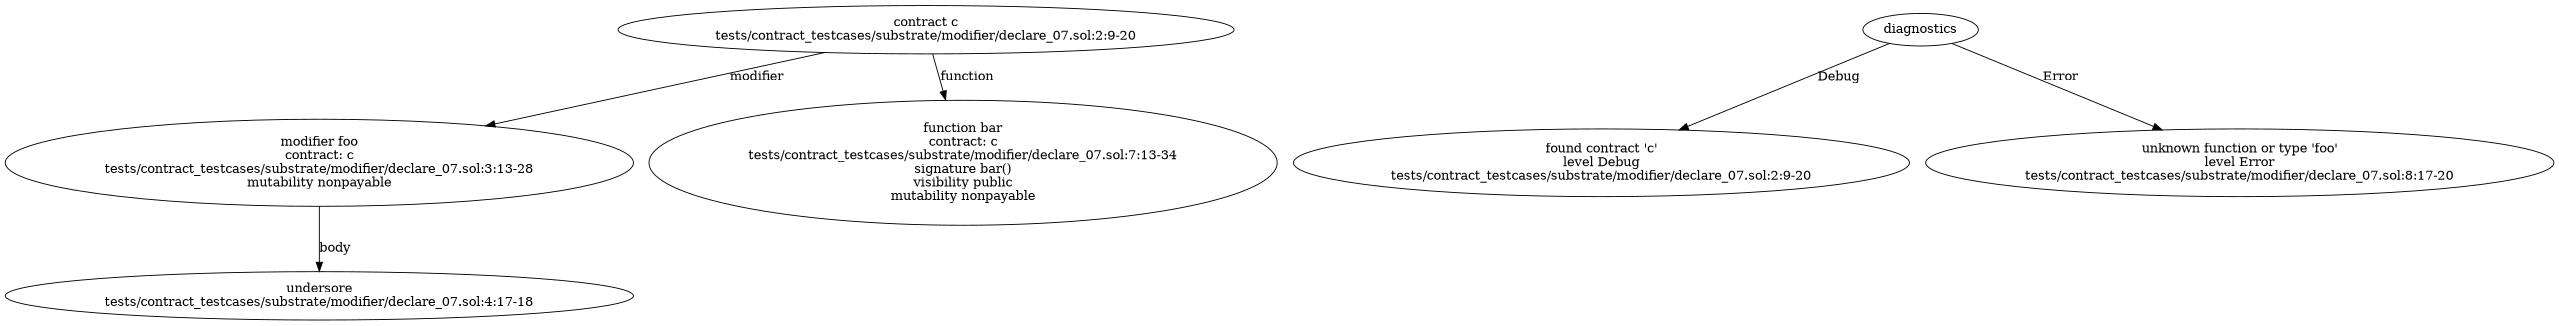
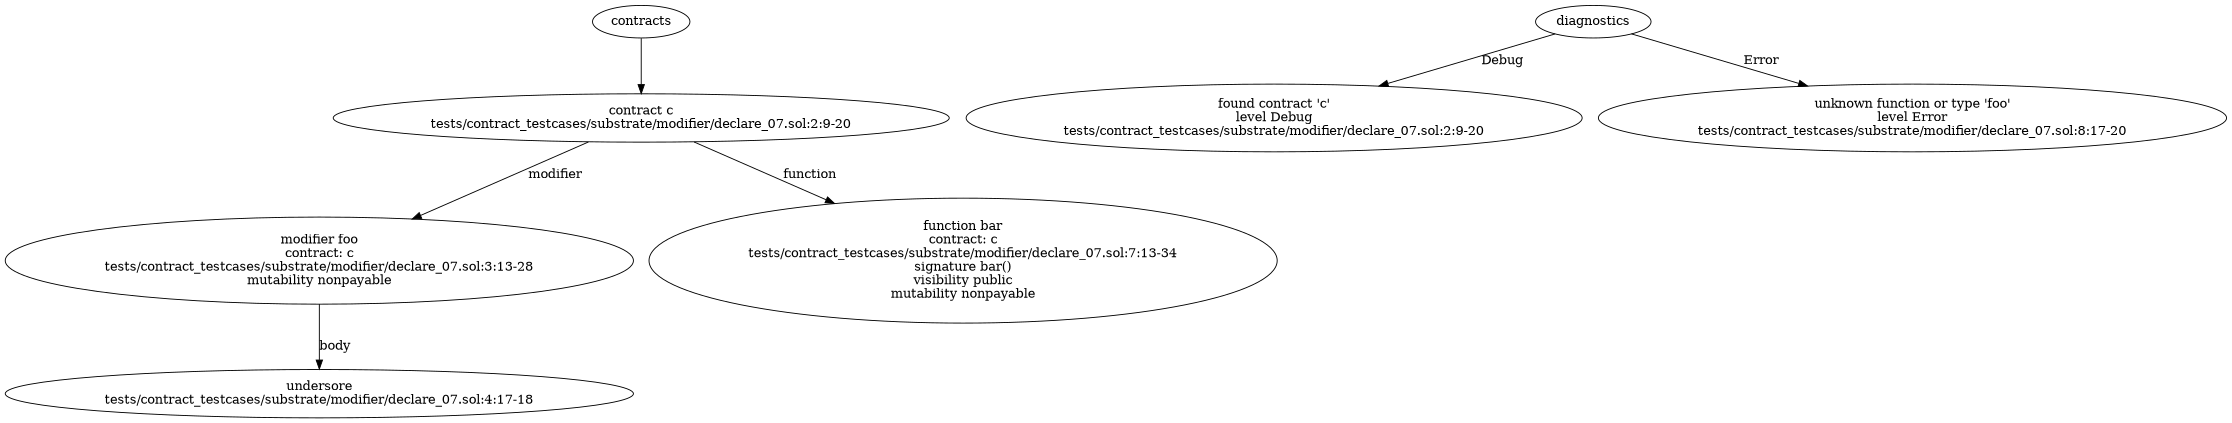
node "contracts": added
